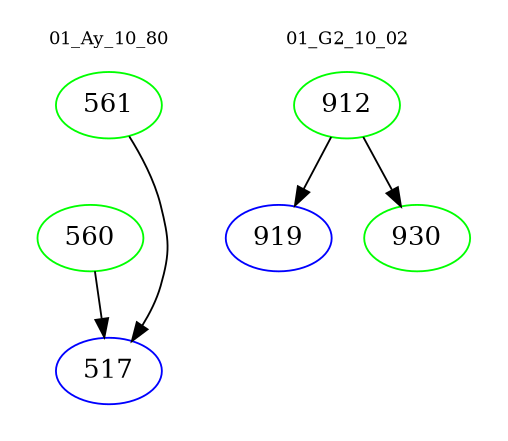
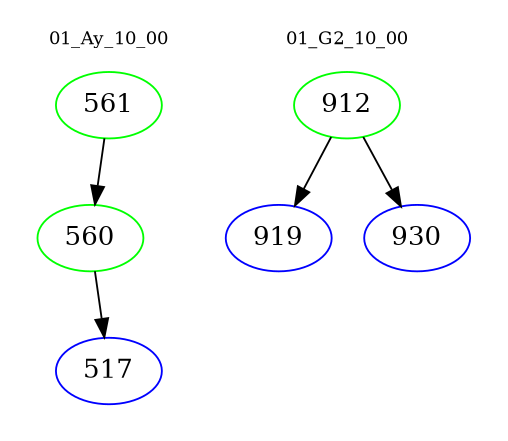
cluster "01_Ay_10_80": label "01_Ay_10_80" -> "01_Ay_10_00"
cluster "01_G2_10_02": label "01_G2_10_02" -> "01_G2_10_00"
edge "561" -> "517": now "561" -> "560"
node "930": color green -> blue
